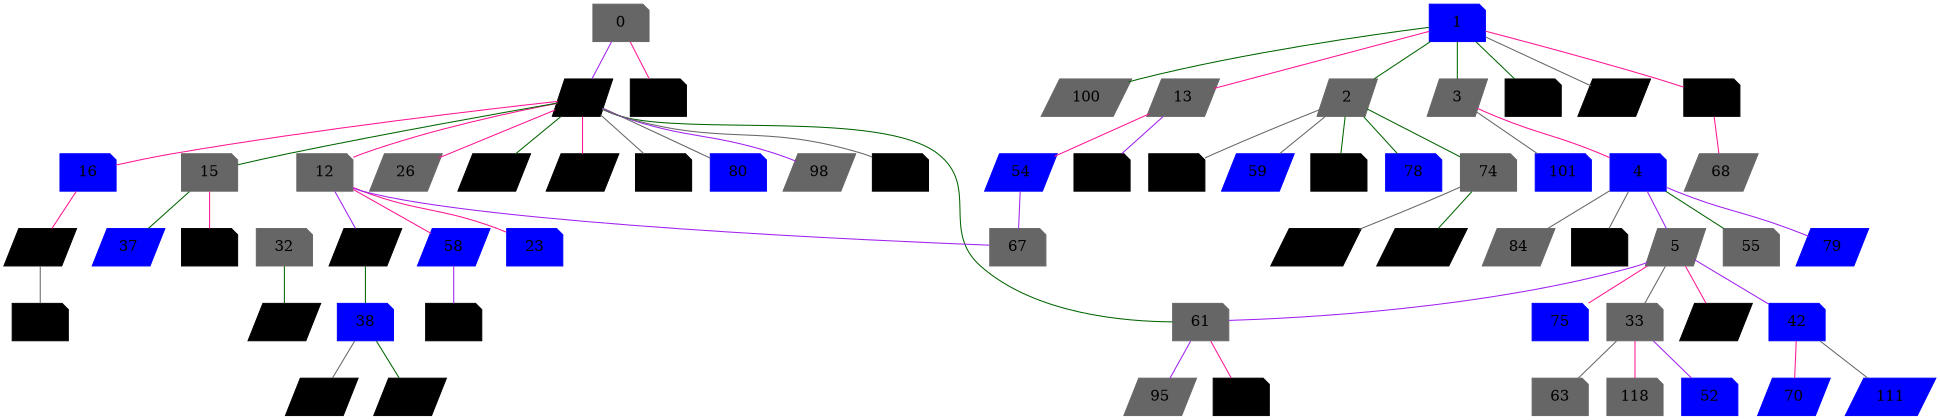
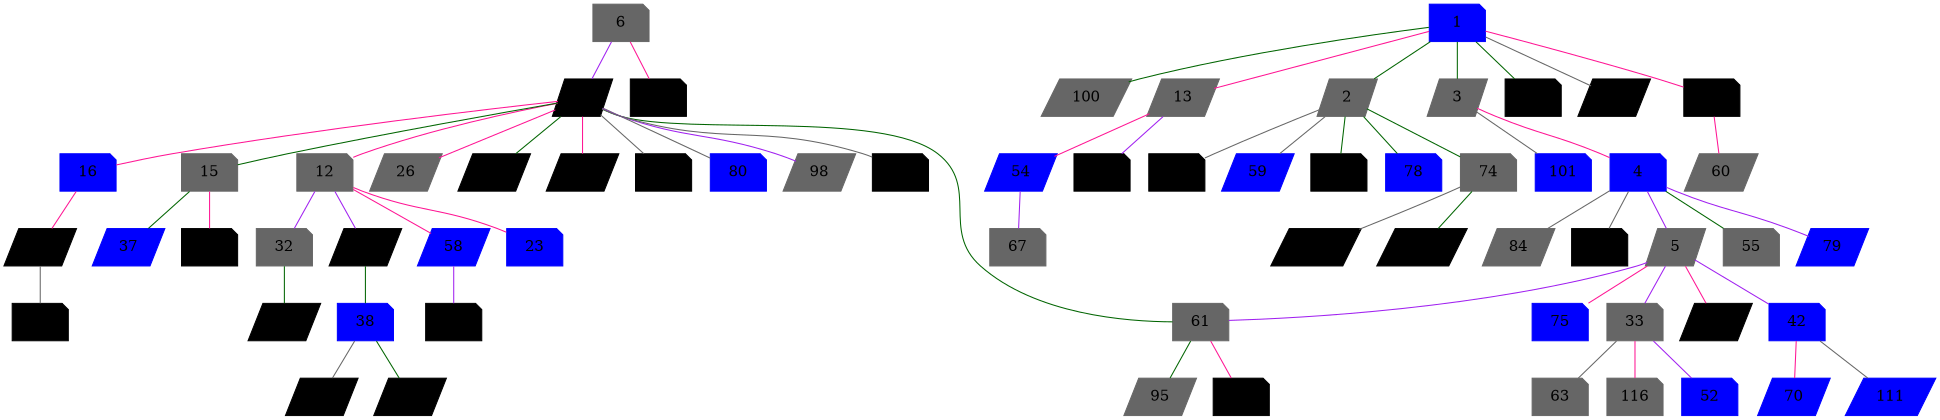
node "0": label "0" -> "6"
node "68": label "68" -> "60"
edge "12" -- "67": now "12" -- "32"
edge "5" -- "33": color gray40 -> purple
edge "61" -- "95": color purple -> darkgreen
node "118": label "118" -> "116"
